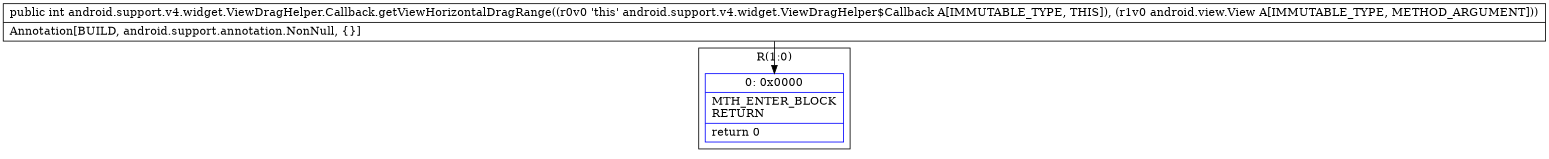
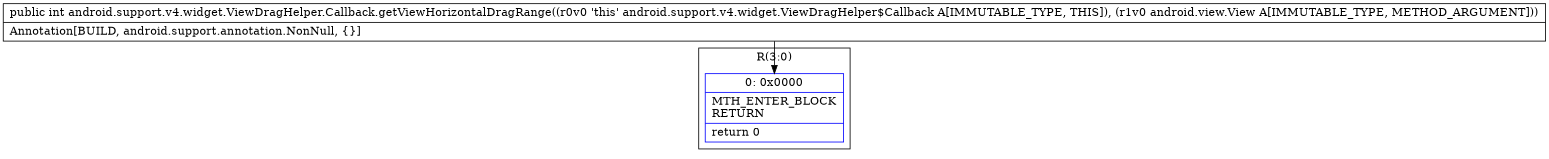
cluster "R(1:0)": label "R(1:0)" -> "R(3:0)"
